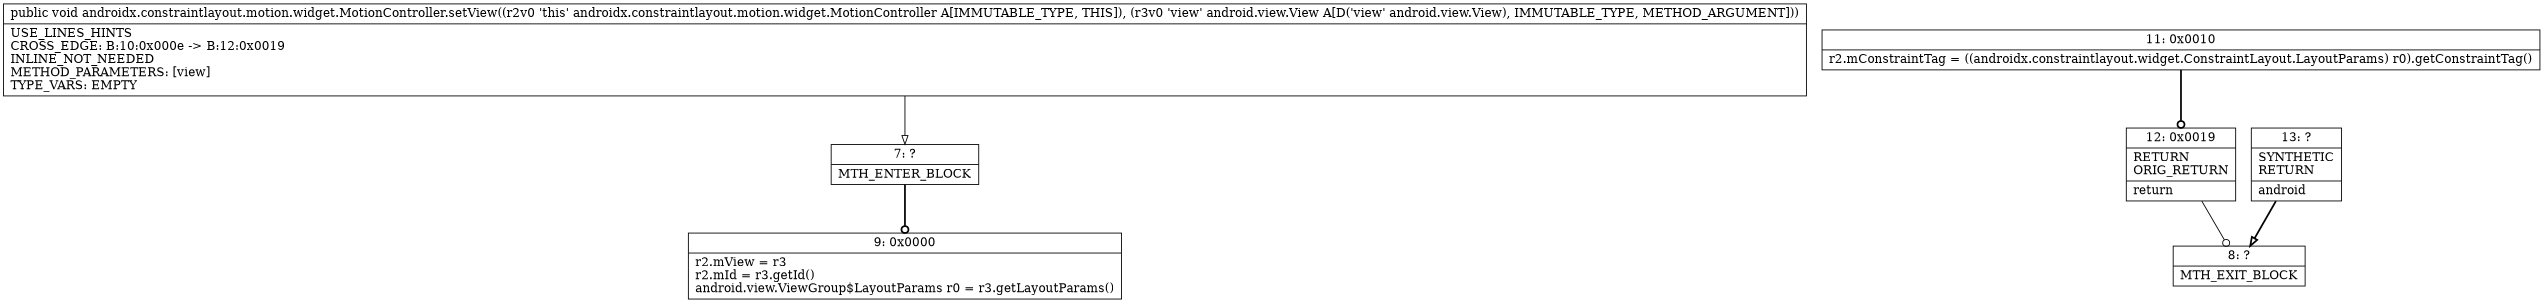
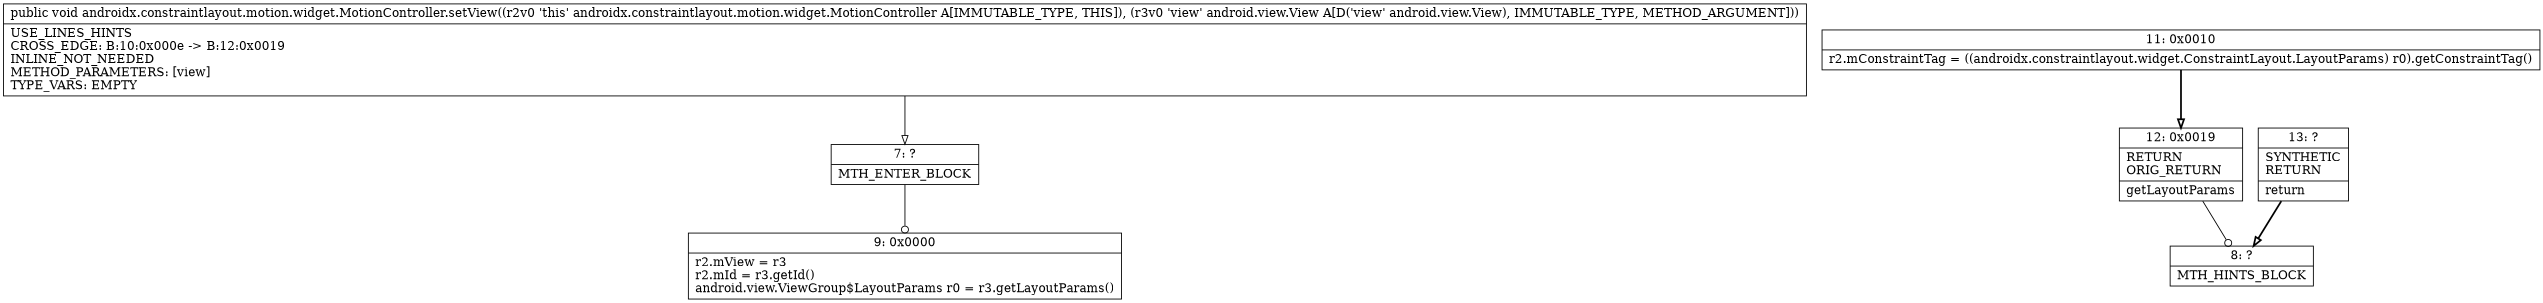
edge "11: 0x0010" -> "12: 0x0019": arrowhead odot -> onormal
node "12: 0x0019": text "return" -> "getLayoutParams"
node "13: ?": text "android" -> "return"
edge "7: ?" -> "9: 0x0000": style bold -> solid
node "8: ?": text "MTH_EXIT_BLOCK" -> "MTH_HINTS_BLOCK"
